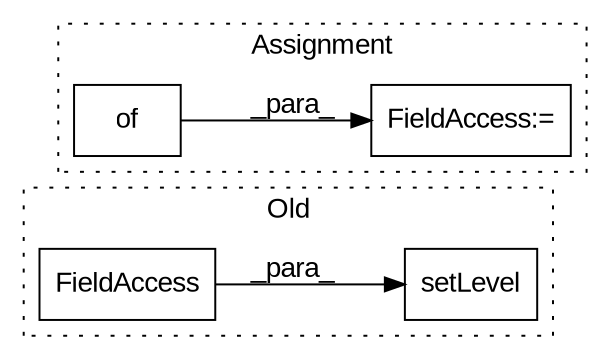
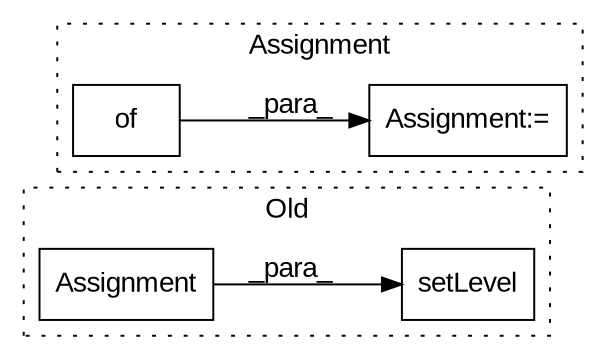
node "FieldAccess:=": label "FieldAccess:=" -> "Assignment:="
node "FieldAccess": label "FieldAccess" -> "Assignment"
